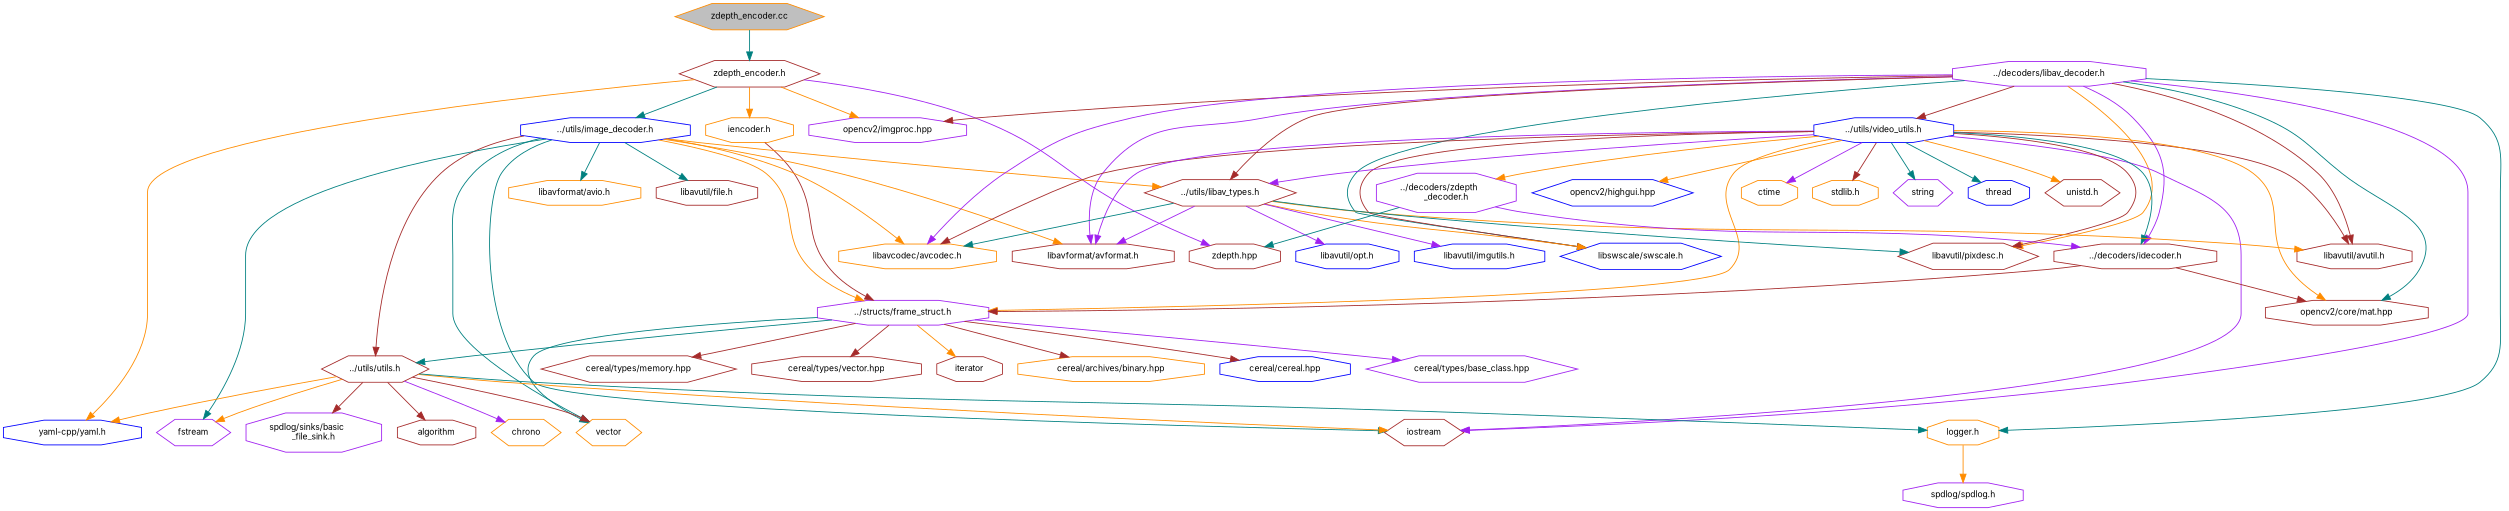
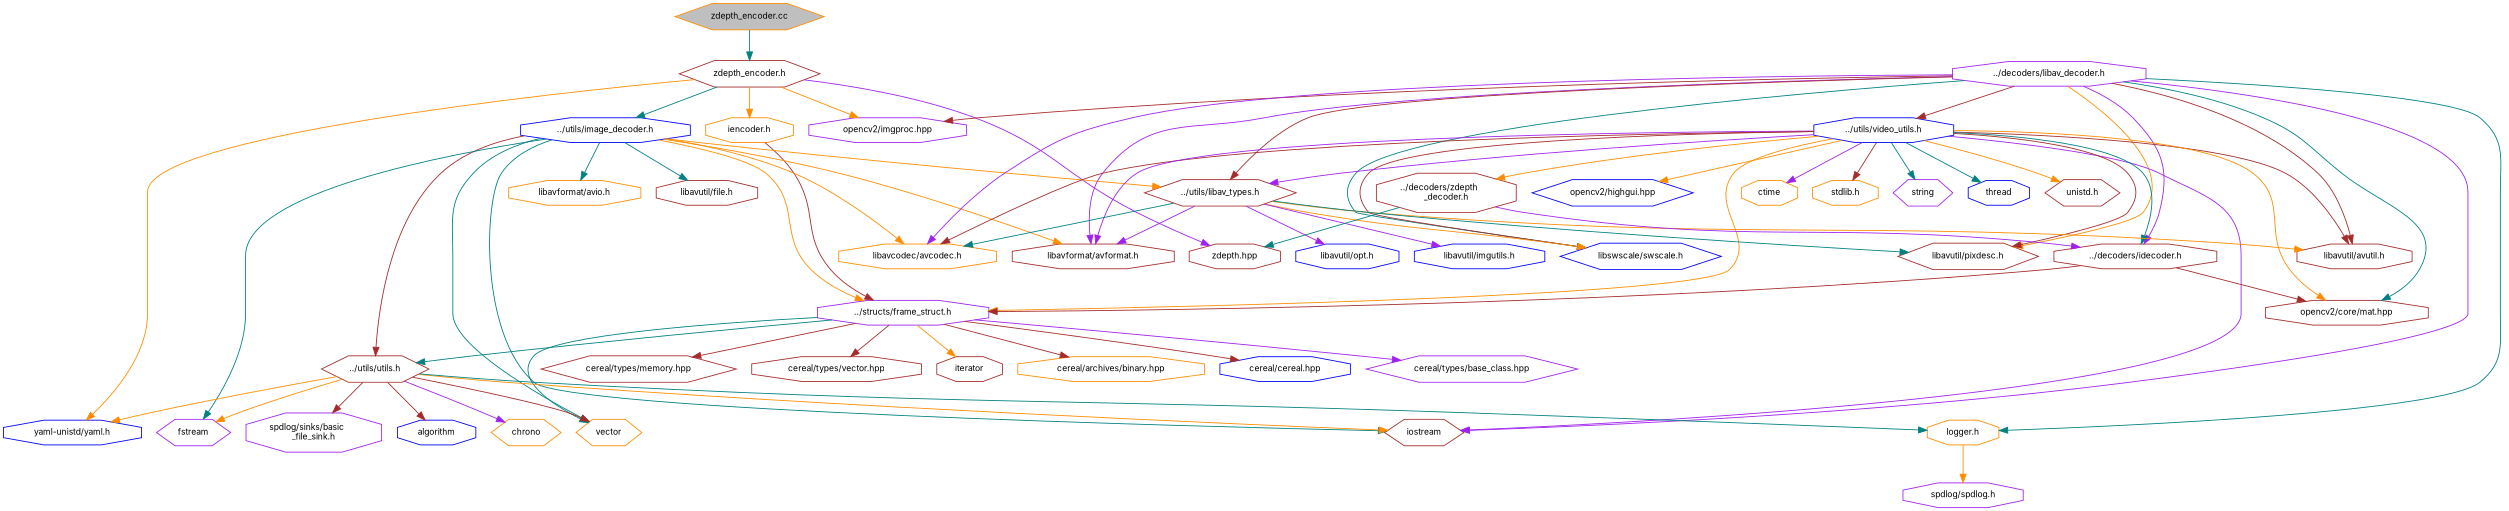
node "../decoders/zdepth _decoder.h": color purple -> brown
node "yaml-cpp/yaml.h": label "yaml-cpp/yaml.h" -> "yaml-unistd/yaml.h"
node "algorithm": color brown -> blue
